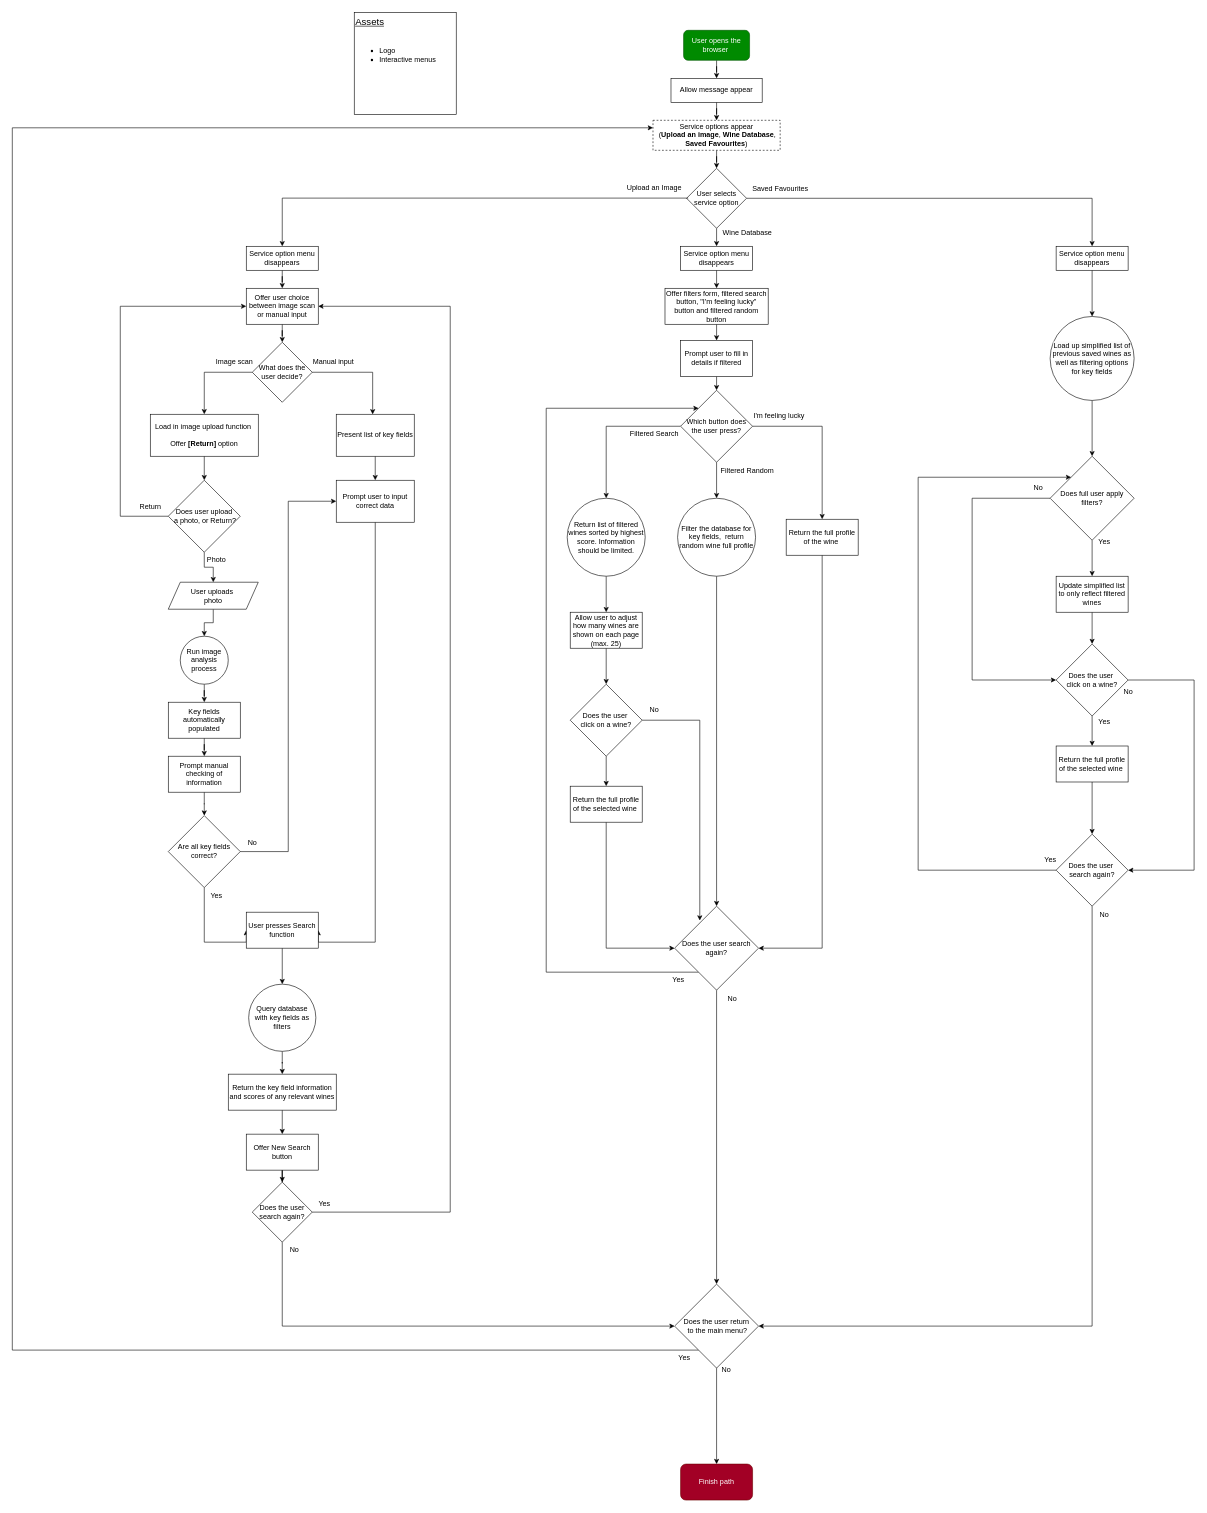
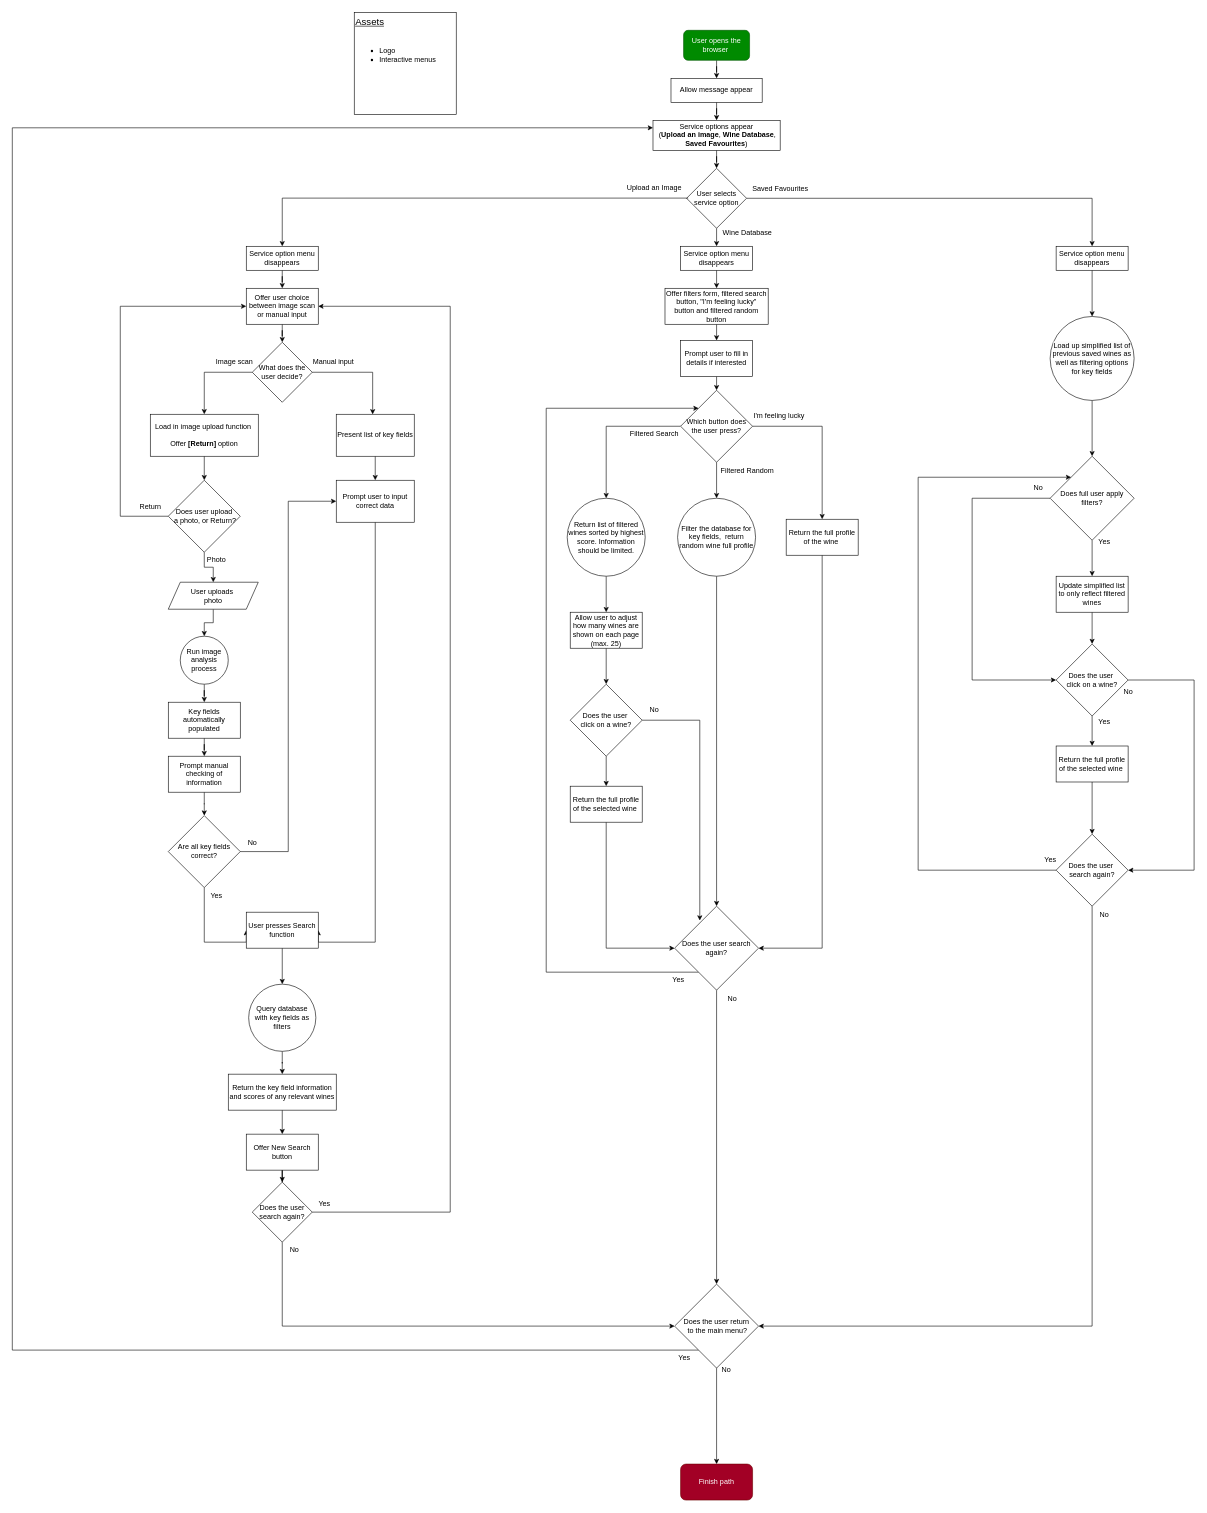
node "Service options appear (Upload an image, Wine Database, Saved Favourites)": style dashed -> solid
node "Prompt user to fill in details if filtered": label "Prompt user to fill in details if filtered" -> "Prompt user to fill in details if interested"
